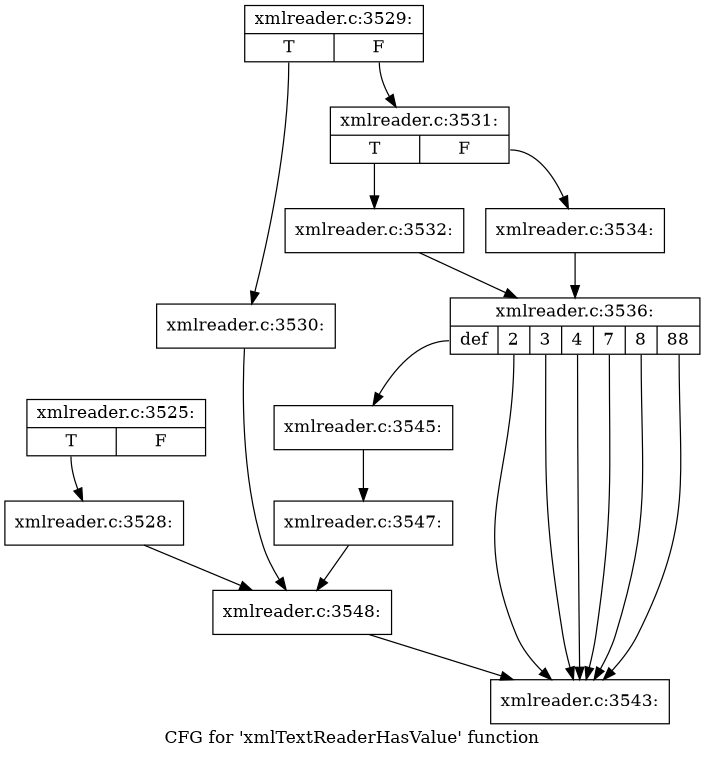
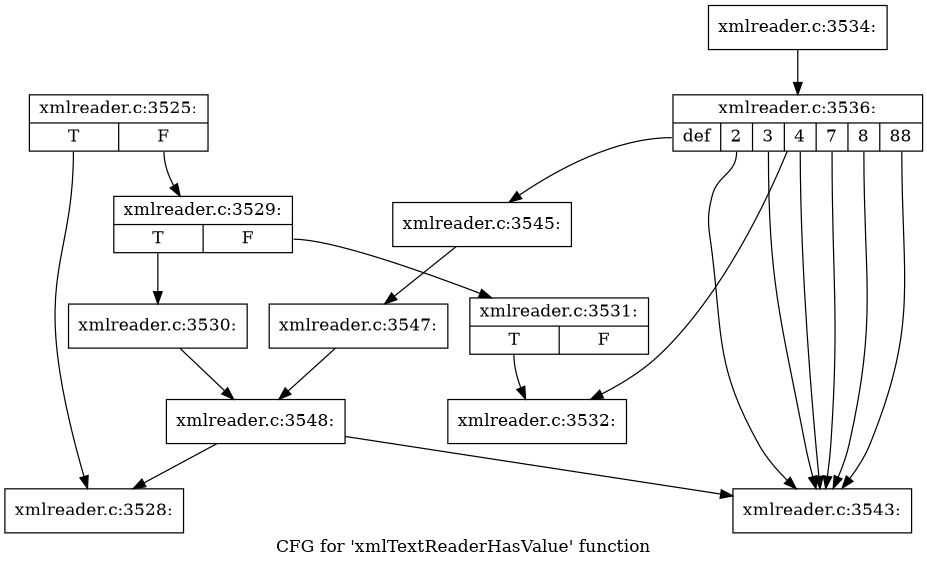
edge "xmlreader.c:3531:" -> "xmlreader.c:3534:": removed
edge "xmlreader.c:3525:" -> "xmlreader.c:3529:": added
edge "xmlreader.c:3532:" -> "xmlreader.c:3536:": reversed
edge "xmlreader.c:3528:" -> "xmlreader.c:3548:": reversed
